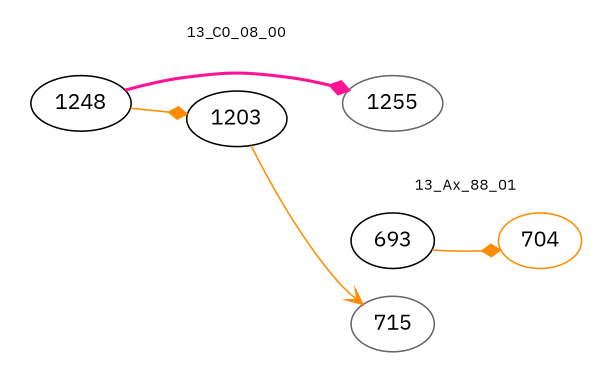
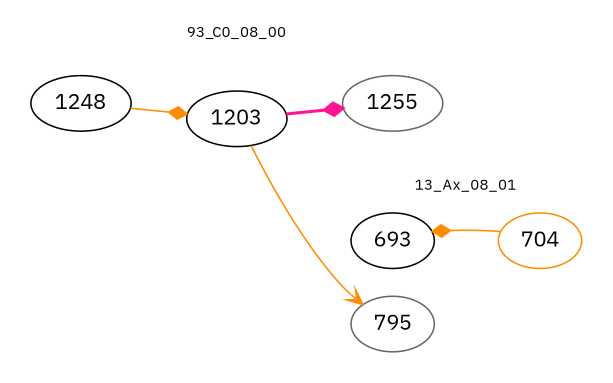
cluster "13_C0_08_00": label "13_C0_08_00" -> "93_C0_08_00"
edge "1248" -> "1255": now "1203" -> "1255"
cluster "13_Ax_88_01": label "13_Ax_88_01" -> "13_Ax_08_01"
edge "693" -> "704": reversed
node "715": label "715" -> "795"
